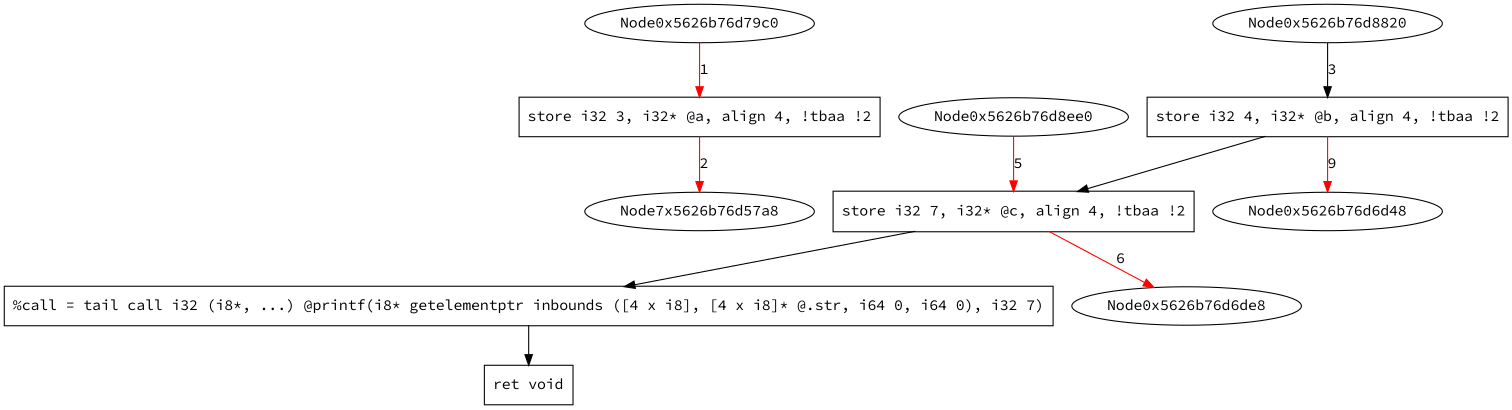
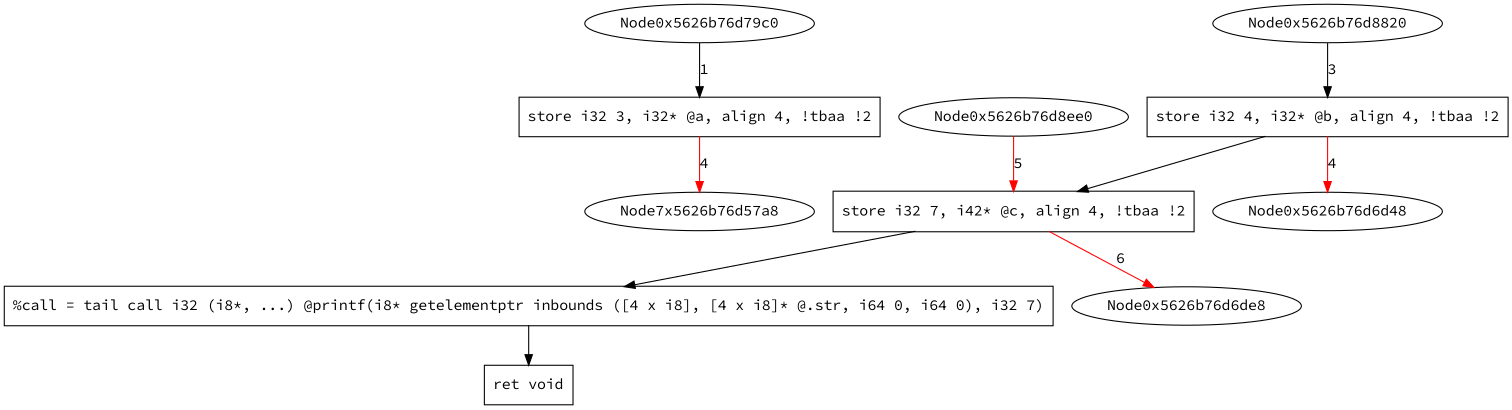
edge "Node0x5626b76d79c0" -> "store i32 3, i32* @a, align 4, !tbaa !2": color red -> black
edge "store i32 3, i32* @a, align 4, !tbaa !2" -> "Node7x5626b76d57a8": label "2" -> "4"
edge "store i32 4, i32* @b, align 4, !tbaa !2" -> "Node0x5626b76d6d48": label "9" -> "4"
node "store i32 7, i32* @c, align 4, !tbaa !2": label "store i32 7, i32* @c, align 4, !tbaa !2" -> "store i32 7, i42* @c, align 4, !tbaa !2"
